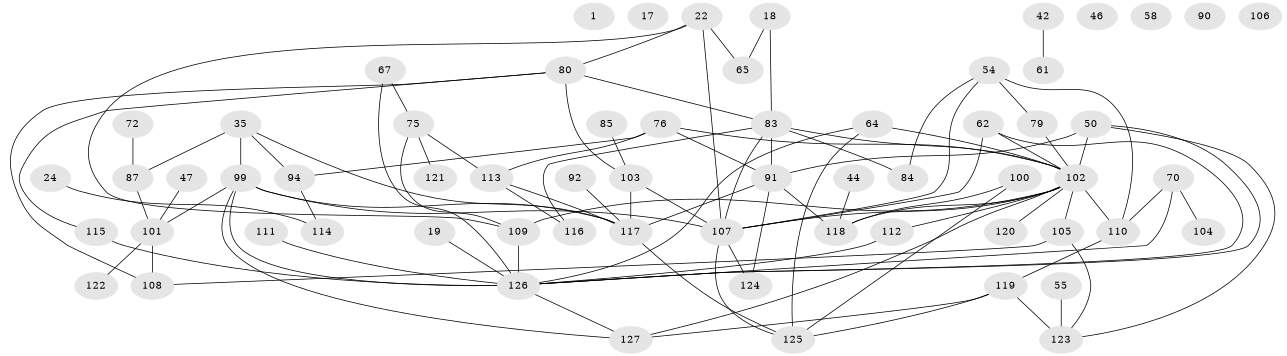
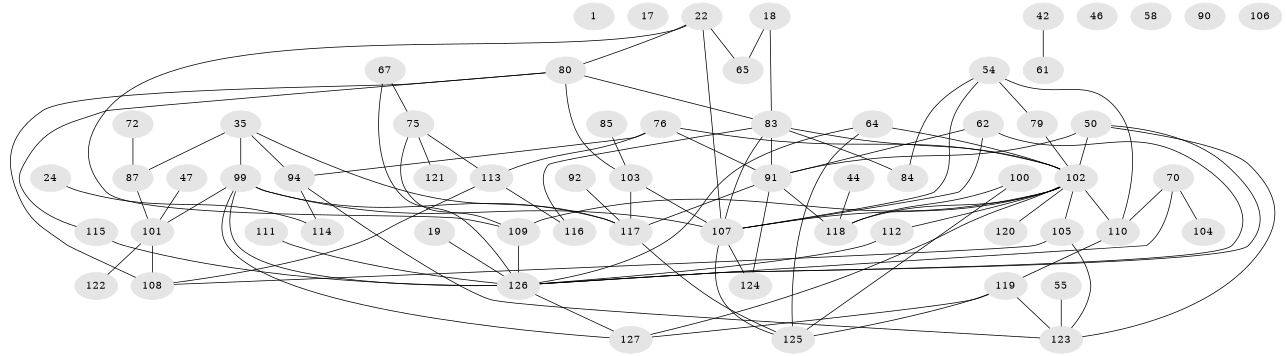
edge "62" -- "102": now "62" -- "91"
edge "113" -- "117": now "113" -- "108"
edge "94" -- "123": added
